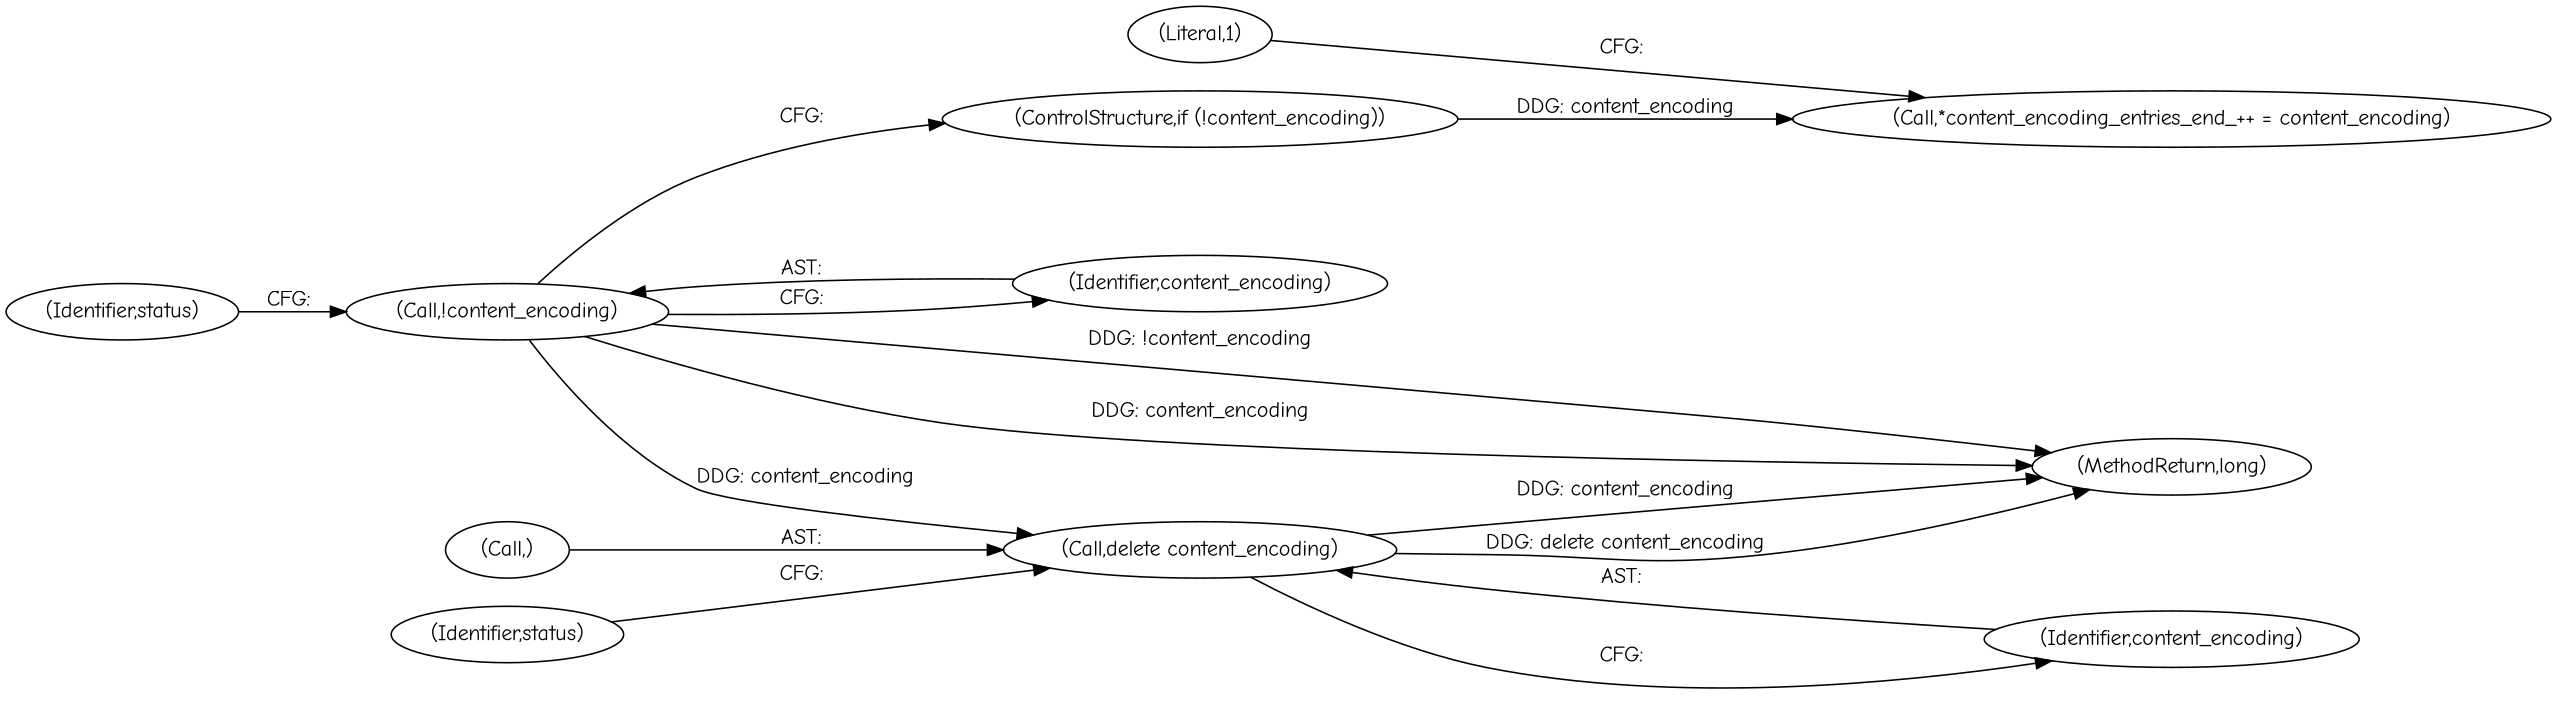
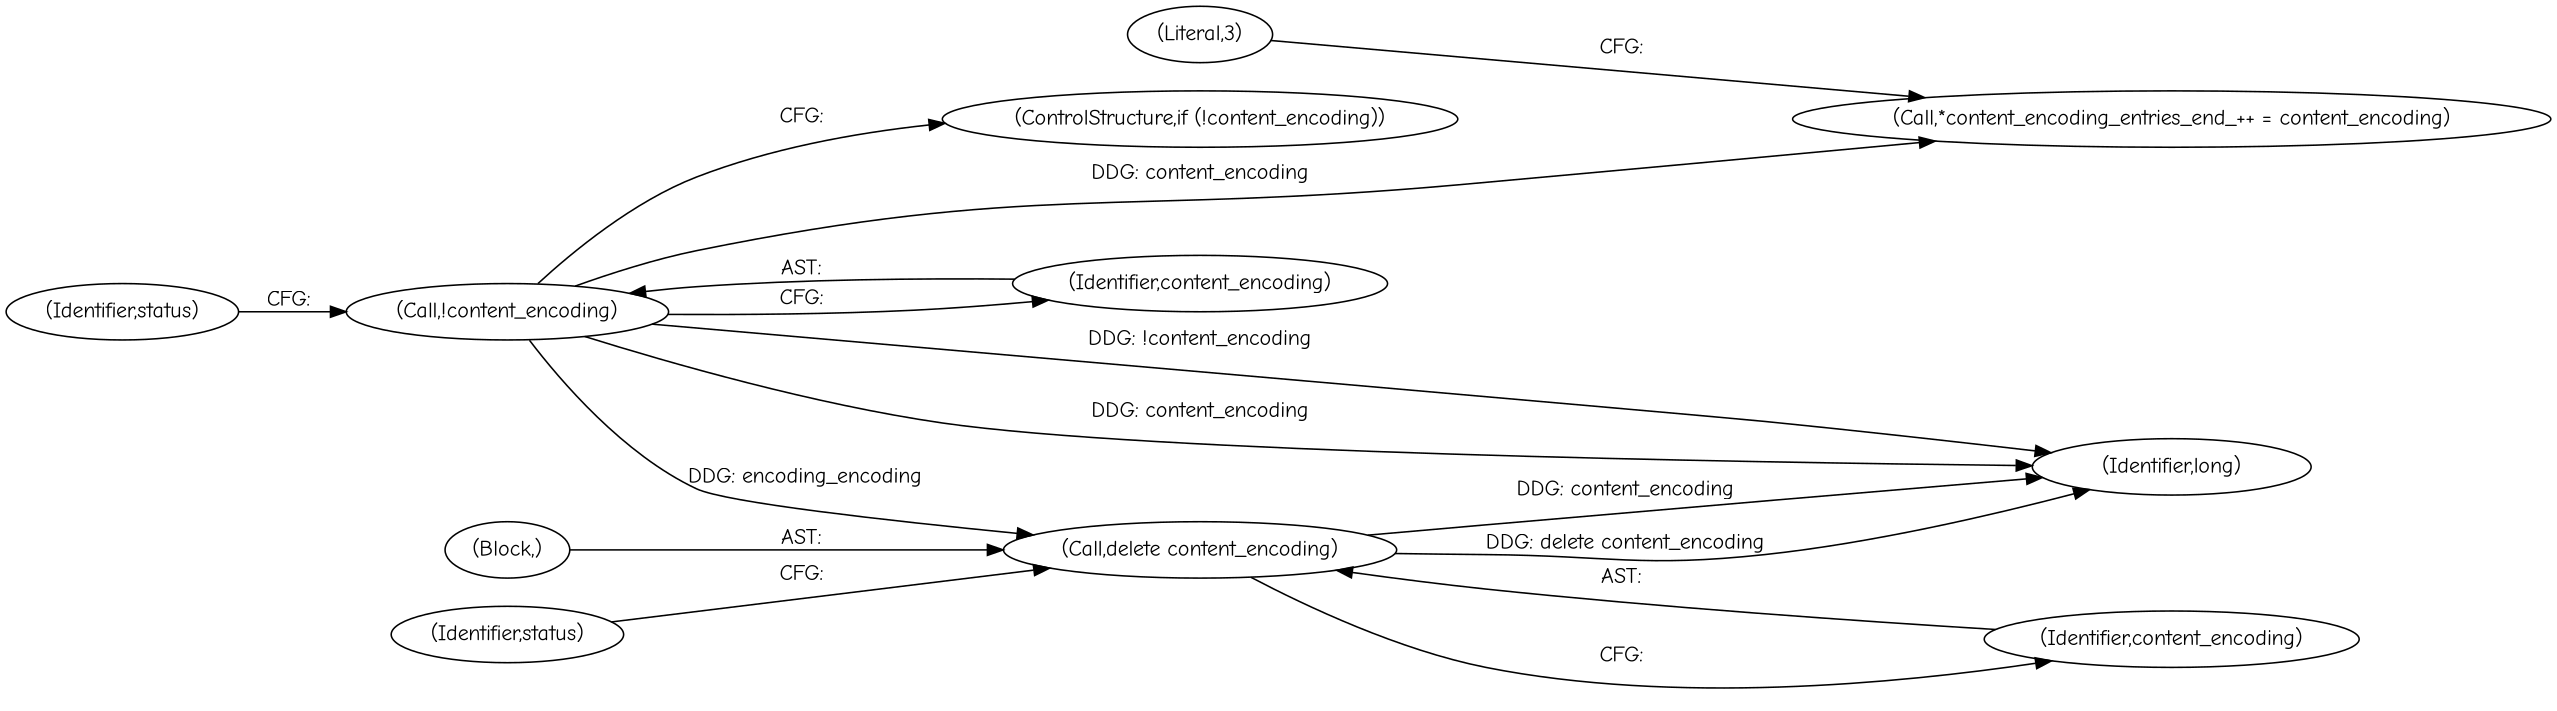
node "(Literal,1)": label "(Literal,1)" -> "(Literal,3)"
edge "(ControlStructure,if (!content_encoding))" -> "(Call,*content_encoding_entries_end_++ = content_encoding)": now "(Call,!content_encoding)" -> "(Call,*content_encoding_entries_end_++ = content_encoding)"
node "(MethodReturn,long)": label "(MethodReturn,long)" -> "(Identifier,long)"
edge "(Call,!content_encoding)" -> "(Call,delete content_encoding)": label "DDG: content_encoding" -> "DDG: encoding_encoding"
node "(Call,)": label "(Call,)" -> "(Block,)"
